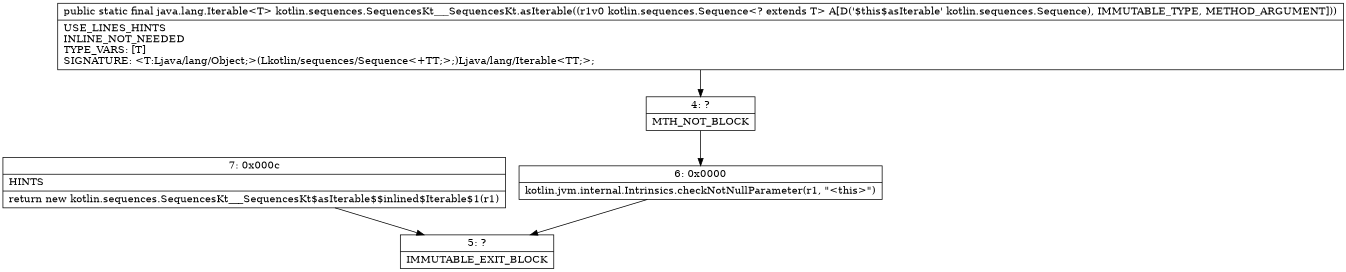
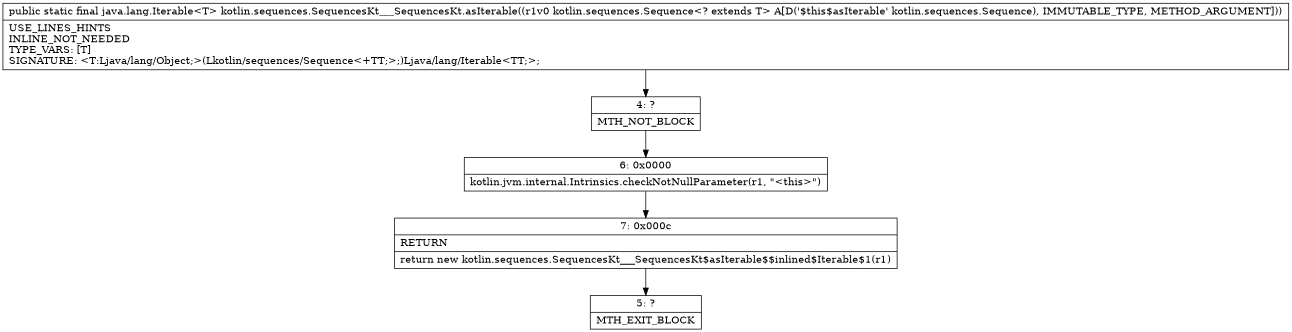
node "7: 0x000c": text "HINTS" -> "RETURN"
edge "6: 0x0000" -> "5: ?": now "6: 0x0000" -> "7: 0x000c"
node "5: ?": text "IMMUTABLE_EXIT_BLOCK" -> "MTH_EXIT_BLOCK"
